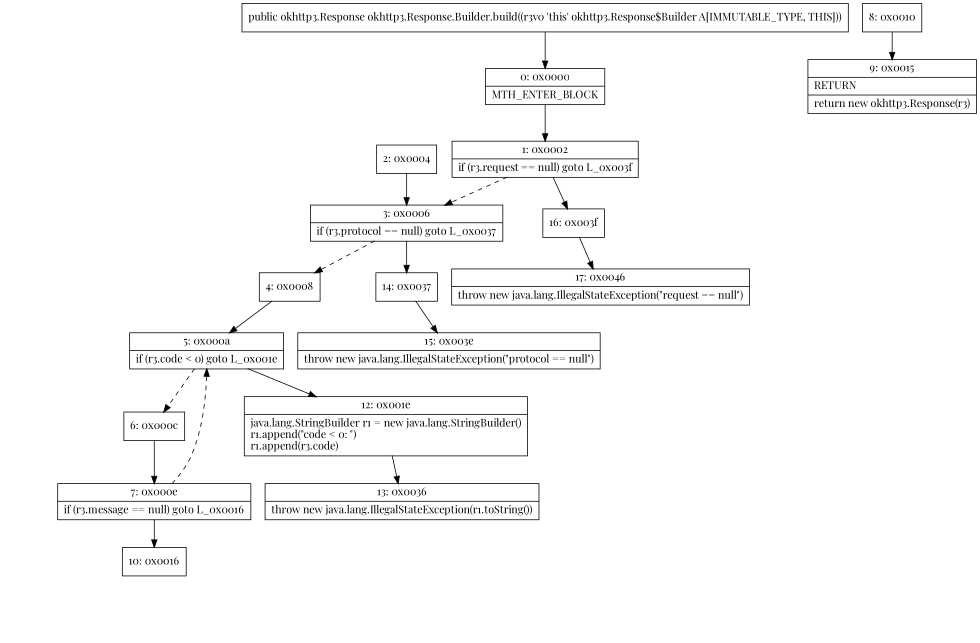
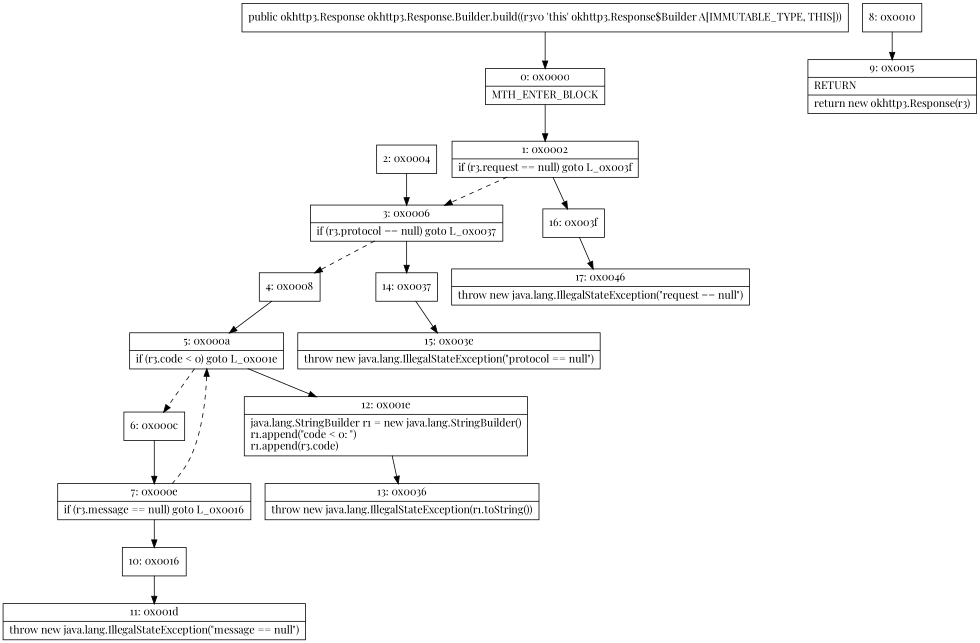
node "11: 0x001d": added
